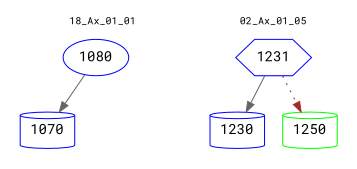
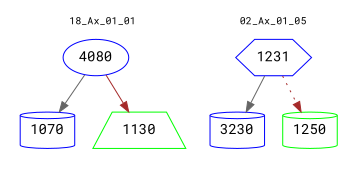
node "1080": label "1080" -> "4080"
node "1130": added
node "1230": label "1230" -> "3230"
